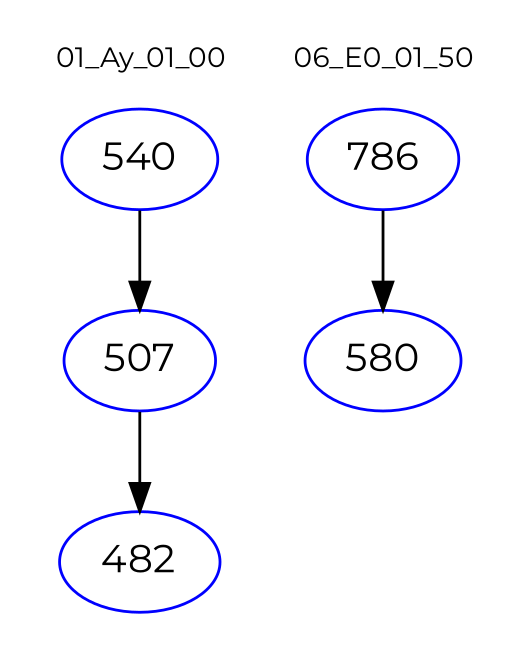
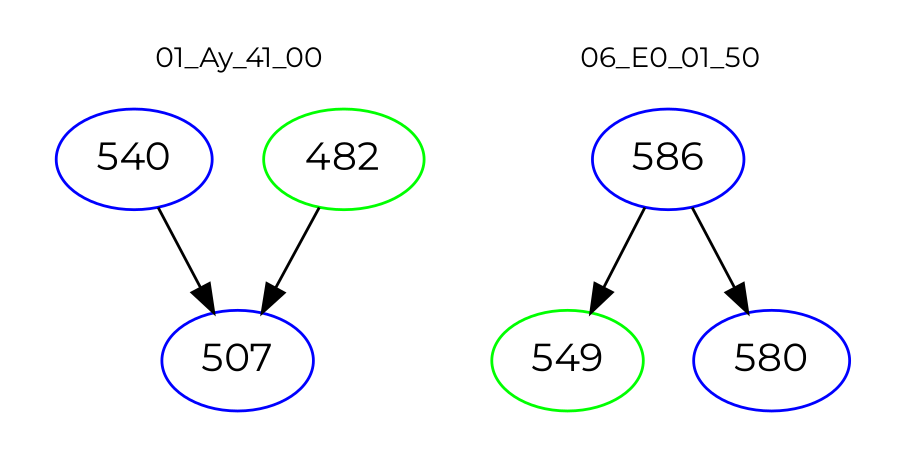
cluster "01_Ay_01_00": label "01_Ay_01_00" -> "01_Ay_41_00"
node "786": label "786" -> "586"
node "549": added
edge "507" -> "482": reversed
node "482": color blue -> green
